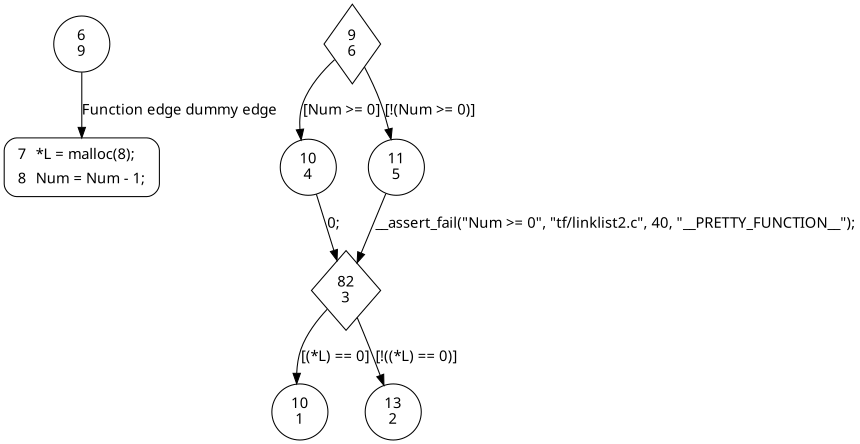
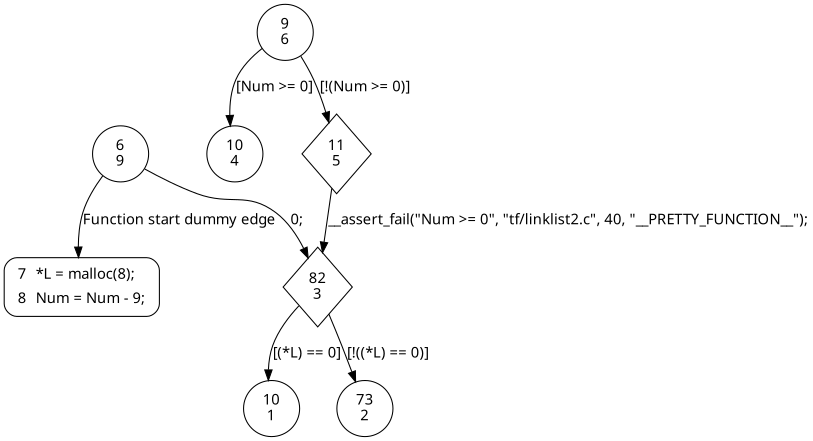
node "9 6": shape diamond -> circle
edge "6 9" -> "7": label "Function edge dummy edge" -> "Function start dummy edge"
node "11 5": shape circle -> diamond
node "7": text "Num = Num - 1;" -> "Num = Num - 9;"
edge "10 4" -> "82 3": now "6 9" -> "82 3"
node "13 2": label "13 2" -> "73 2"
